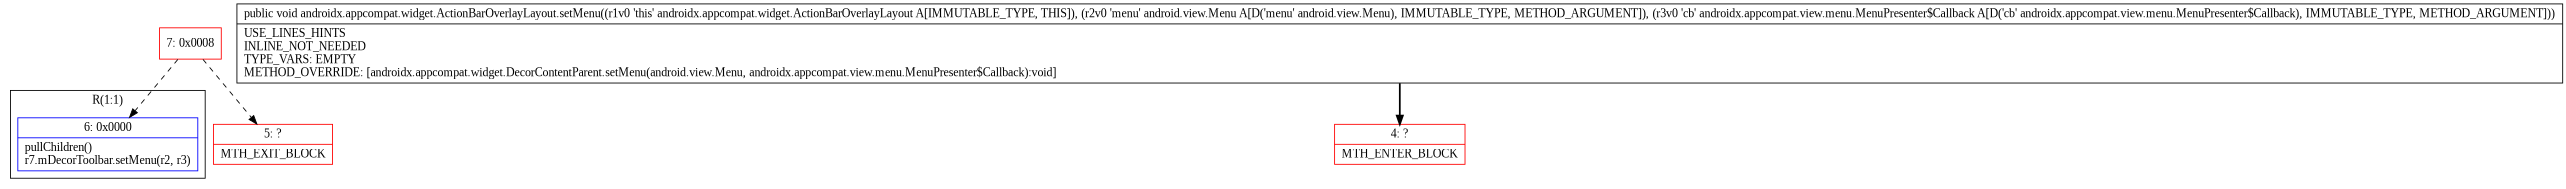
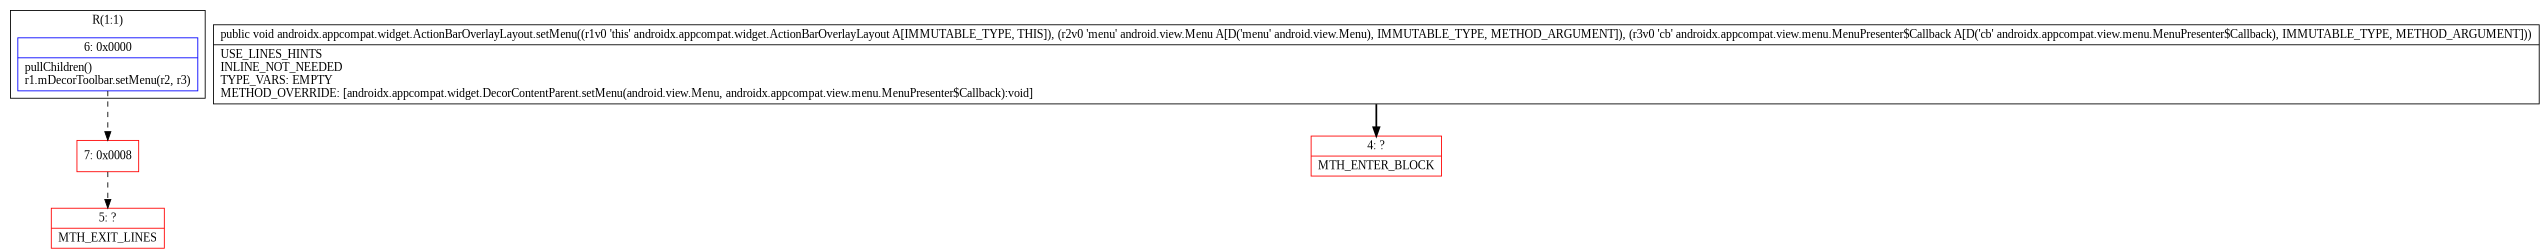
edge "7: 0x0008" -> "6: 0x0000": reversed
node "5: ?": text "MTH_EXIT_BLOCK" -> "MTH_EXIT_LINES"
node "6: 0x0000": text "r7.mDecorToolbar.setMenu(r2, r3)" -> "r1.mDecorToolbar.setMenu(r2, r3)"
